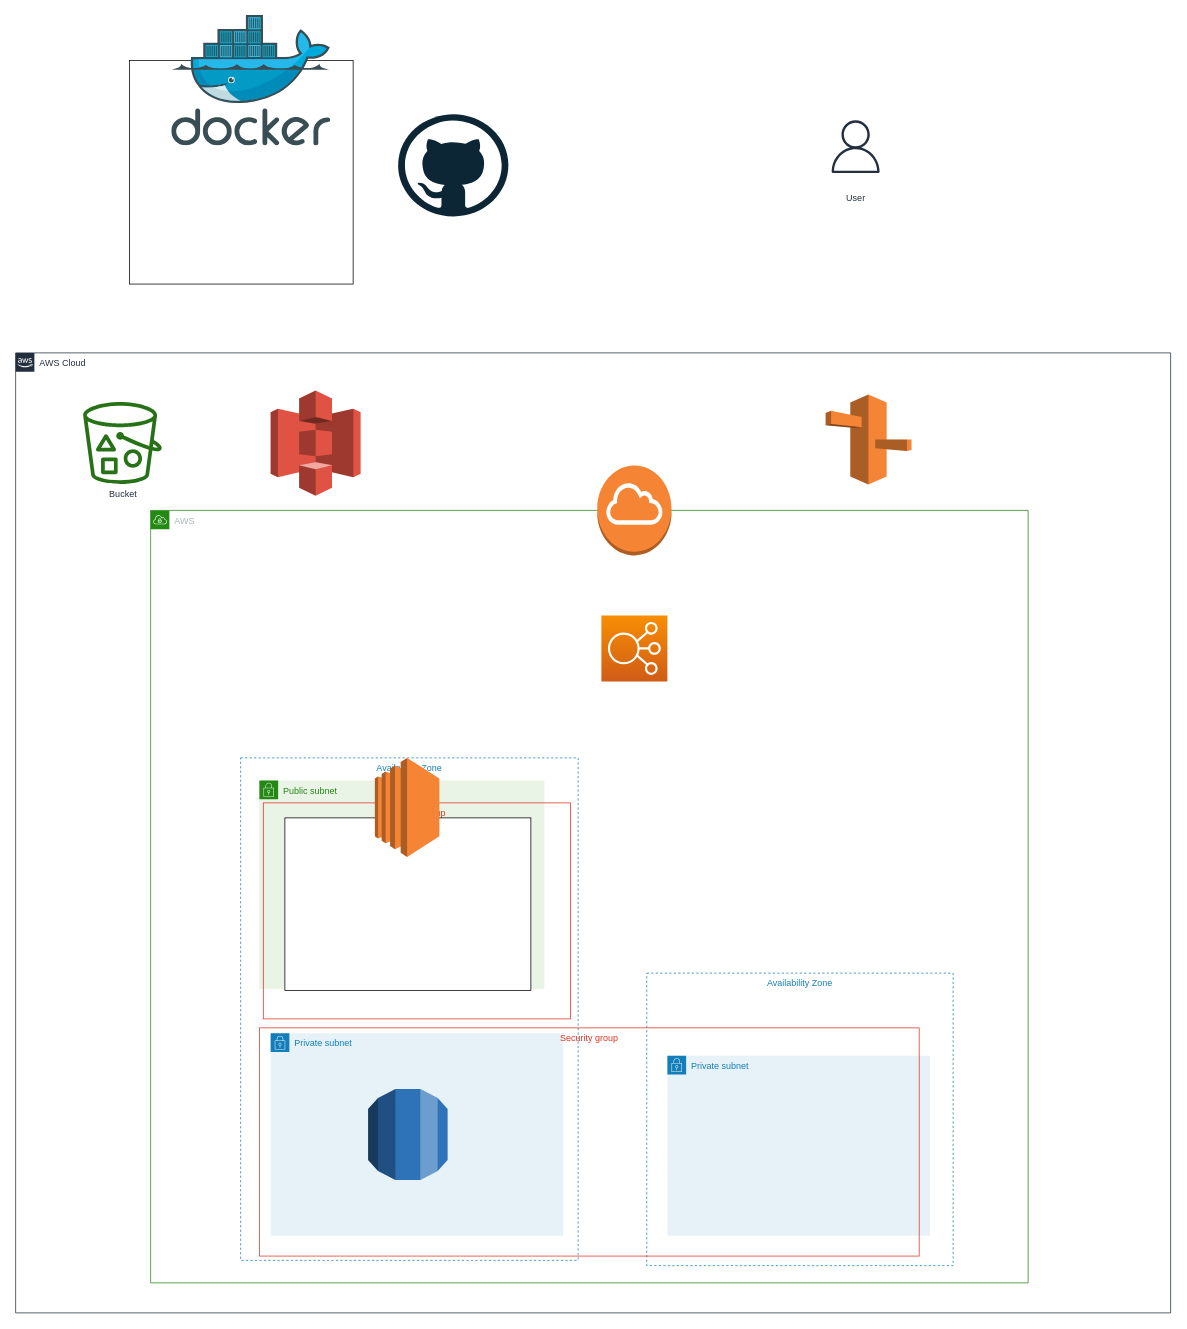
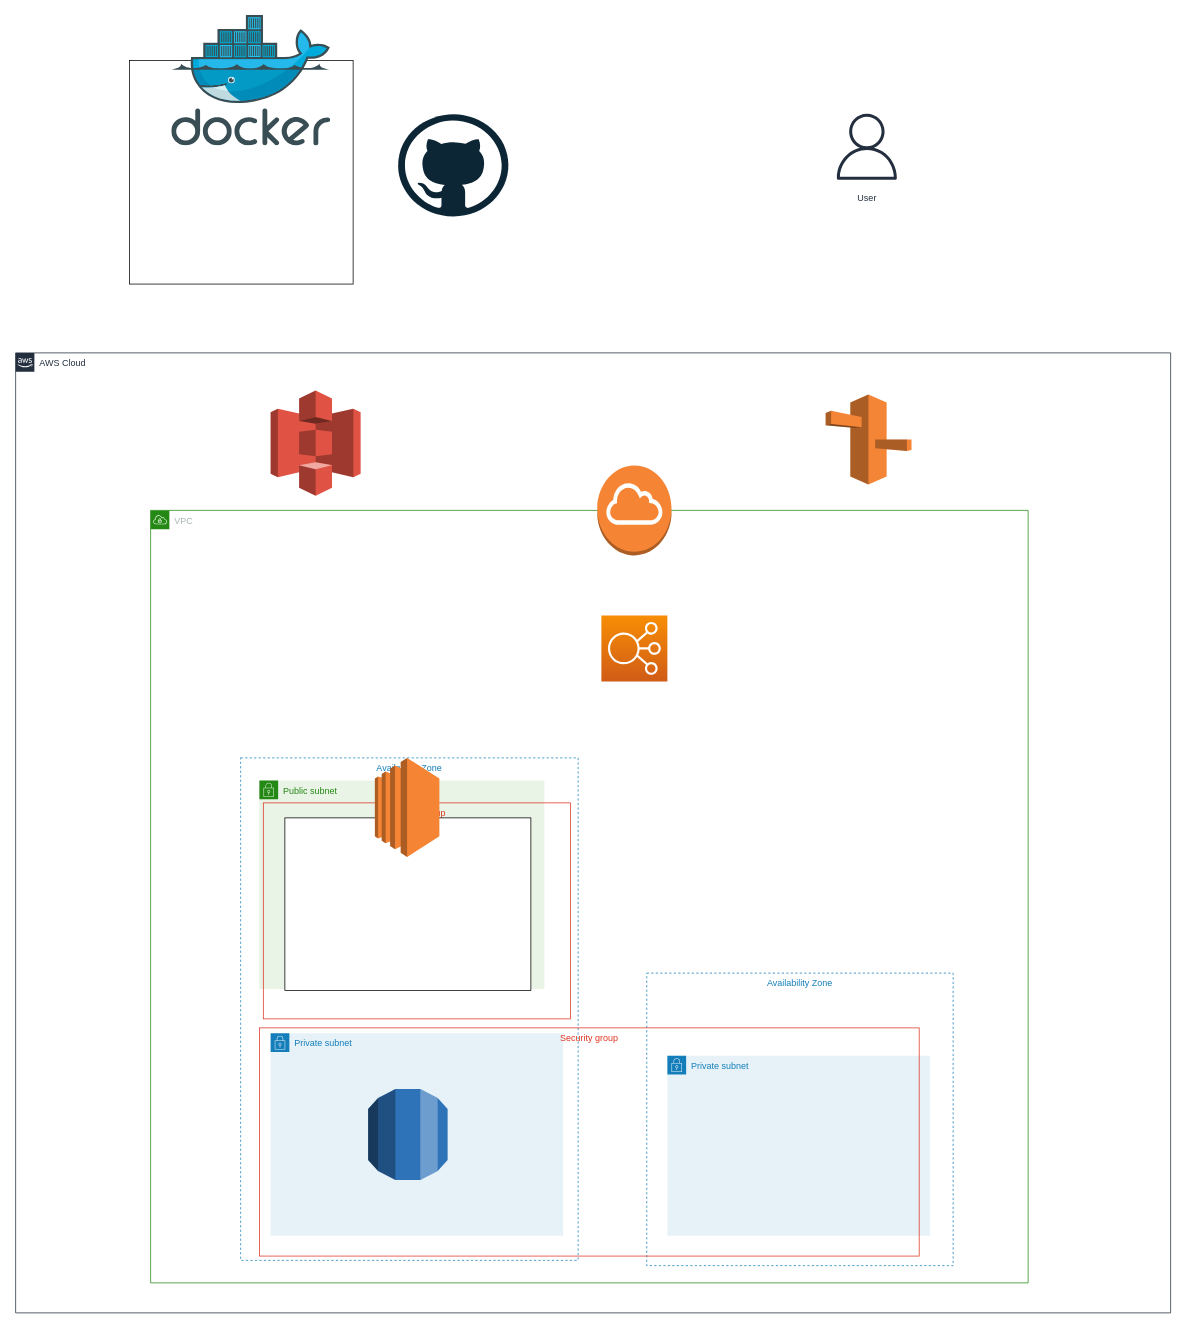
node "User": size 60x83 -> 83x83
node "Bucket": removed
node "AWS": label "AWS" -> "VPC"
